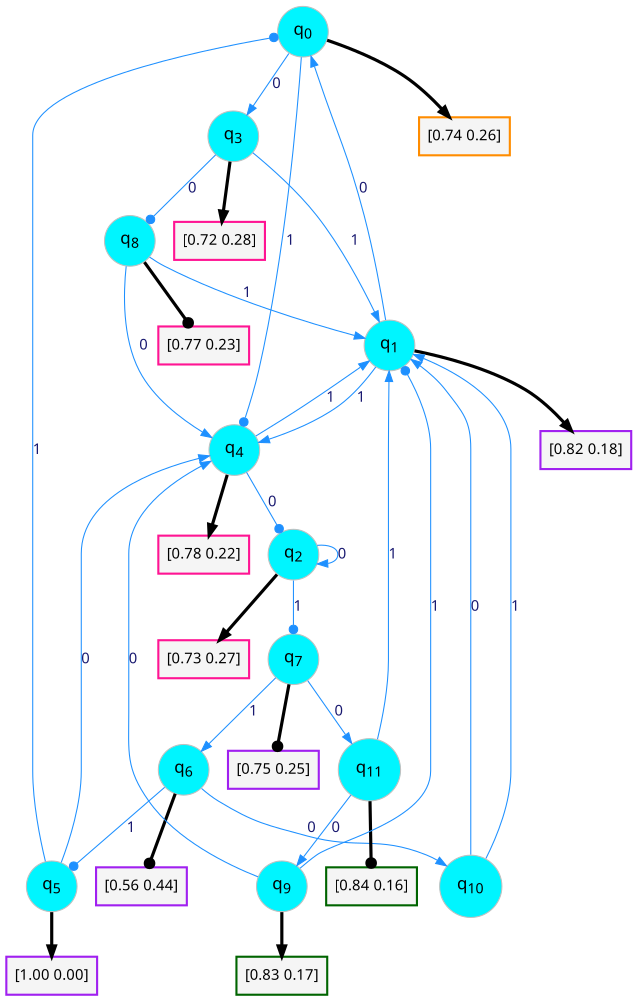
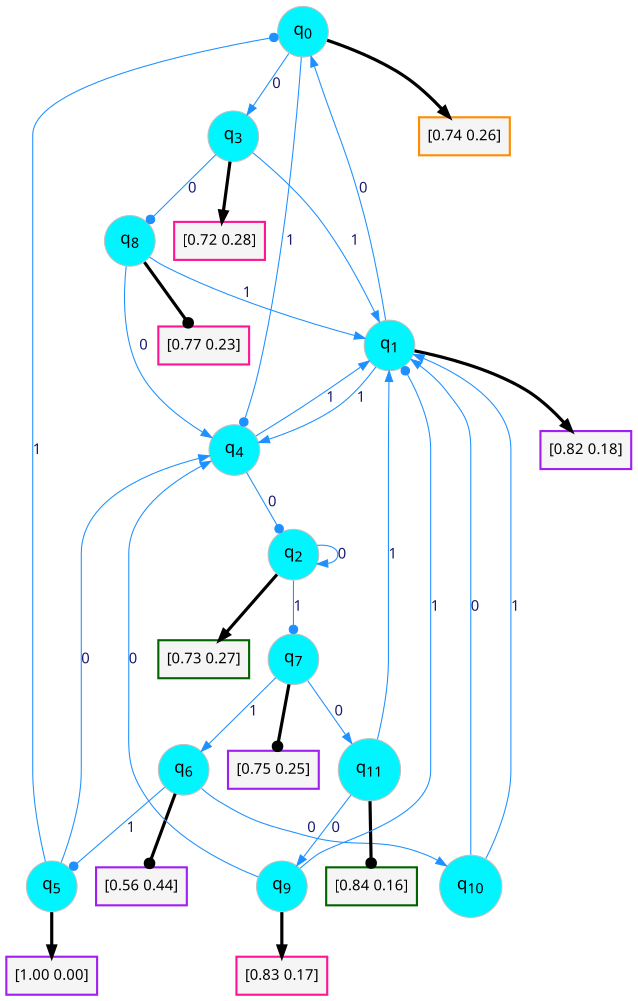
node "[0.78 0.22]": removed
node "[0.73 0.27]": color deeppink -> darkgreen
node "[0.83 0.17]": color darkgreen -> deeppink
